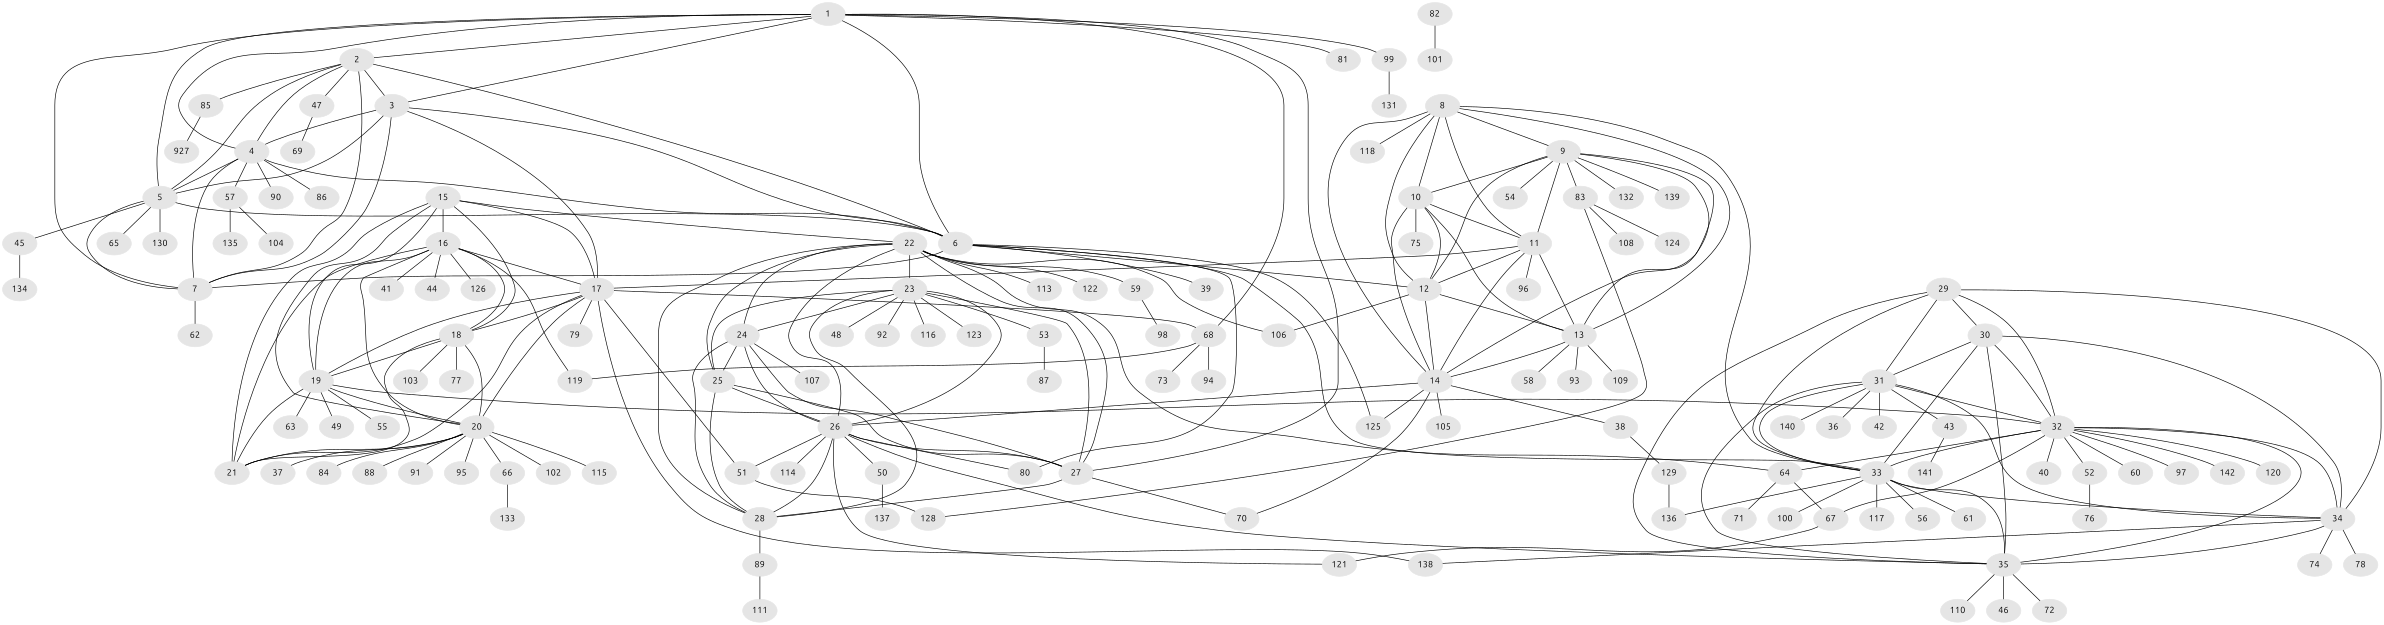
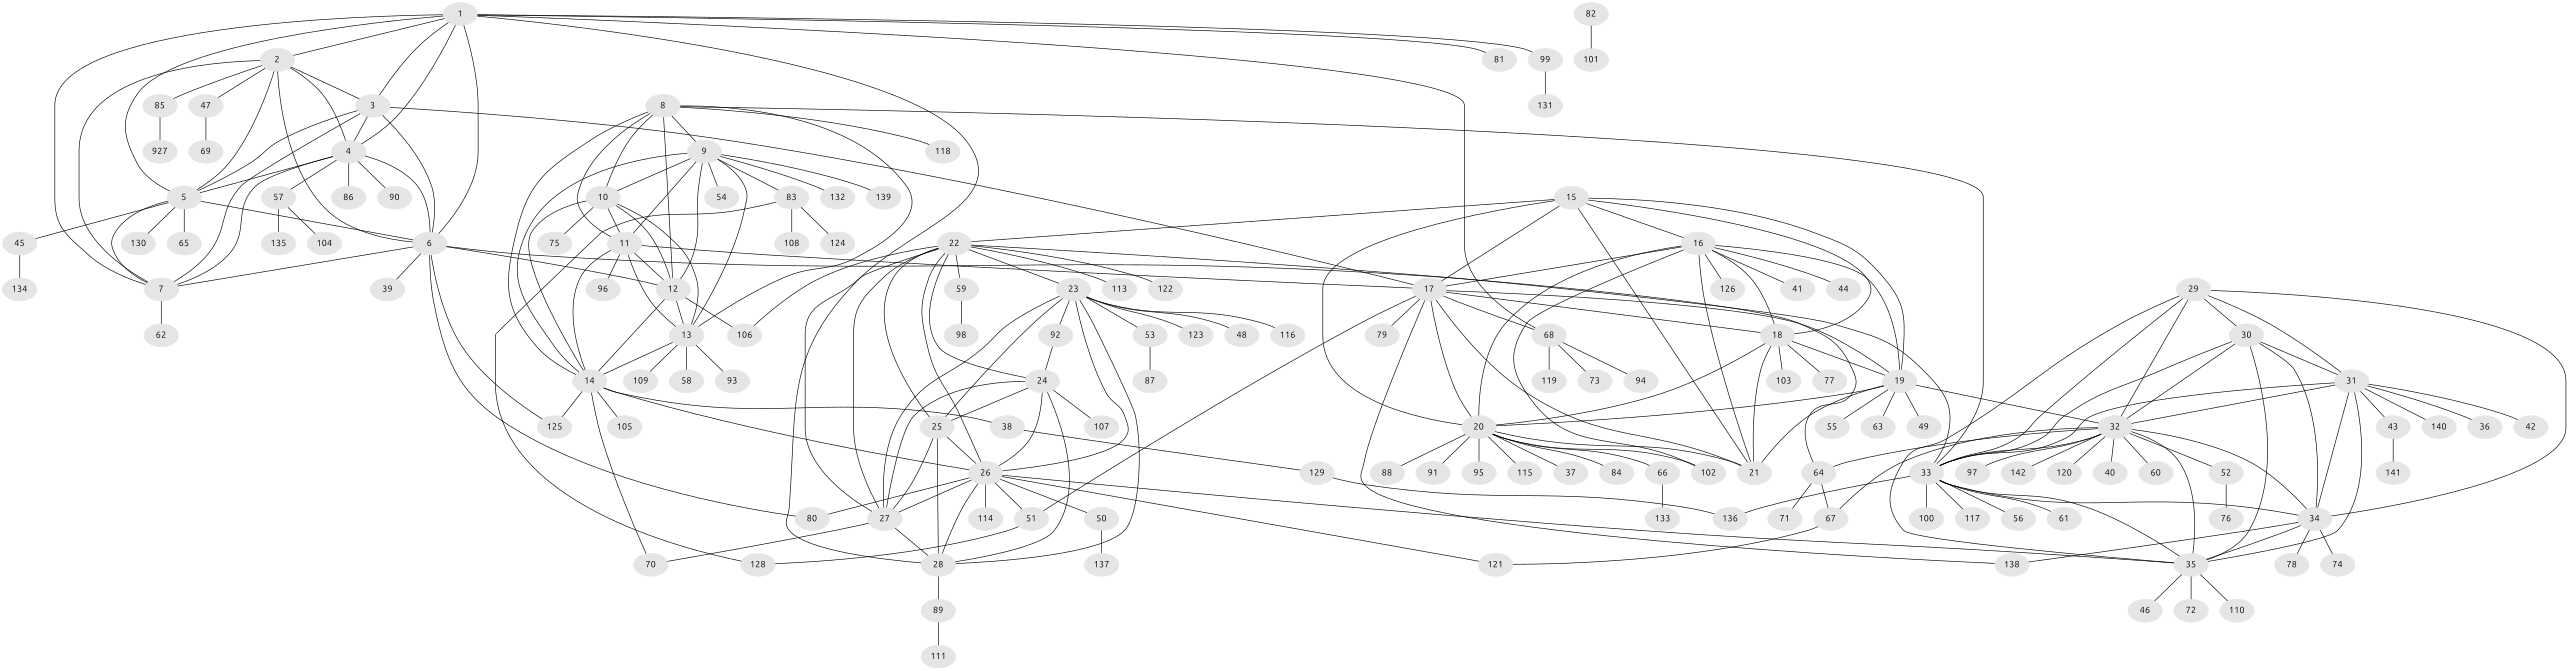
edge "16" -- "119": now "16" -- "102"
edge "23" -- "24": now "92" -- "24"
